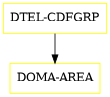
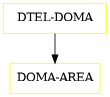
node "DTEL-CDFGRP": label "DTEL-CDFGRP" -> "DTEL-DOMA"
